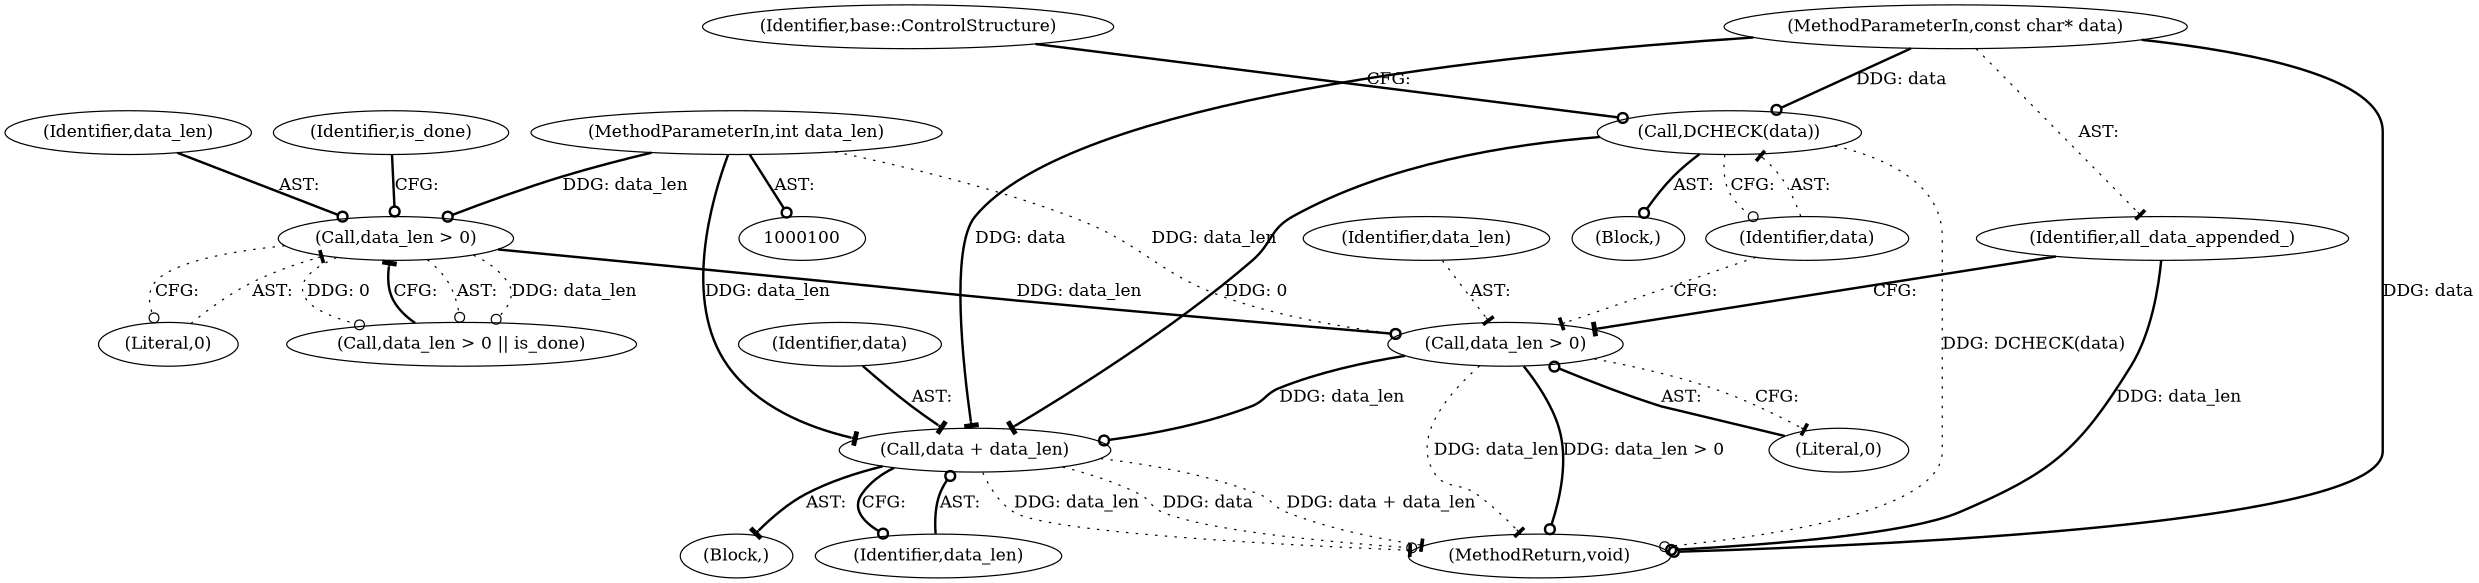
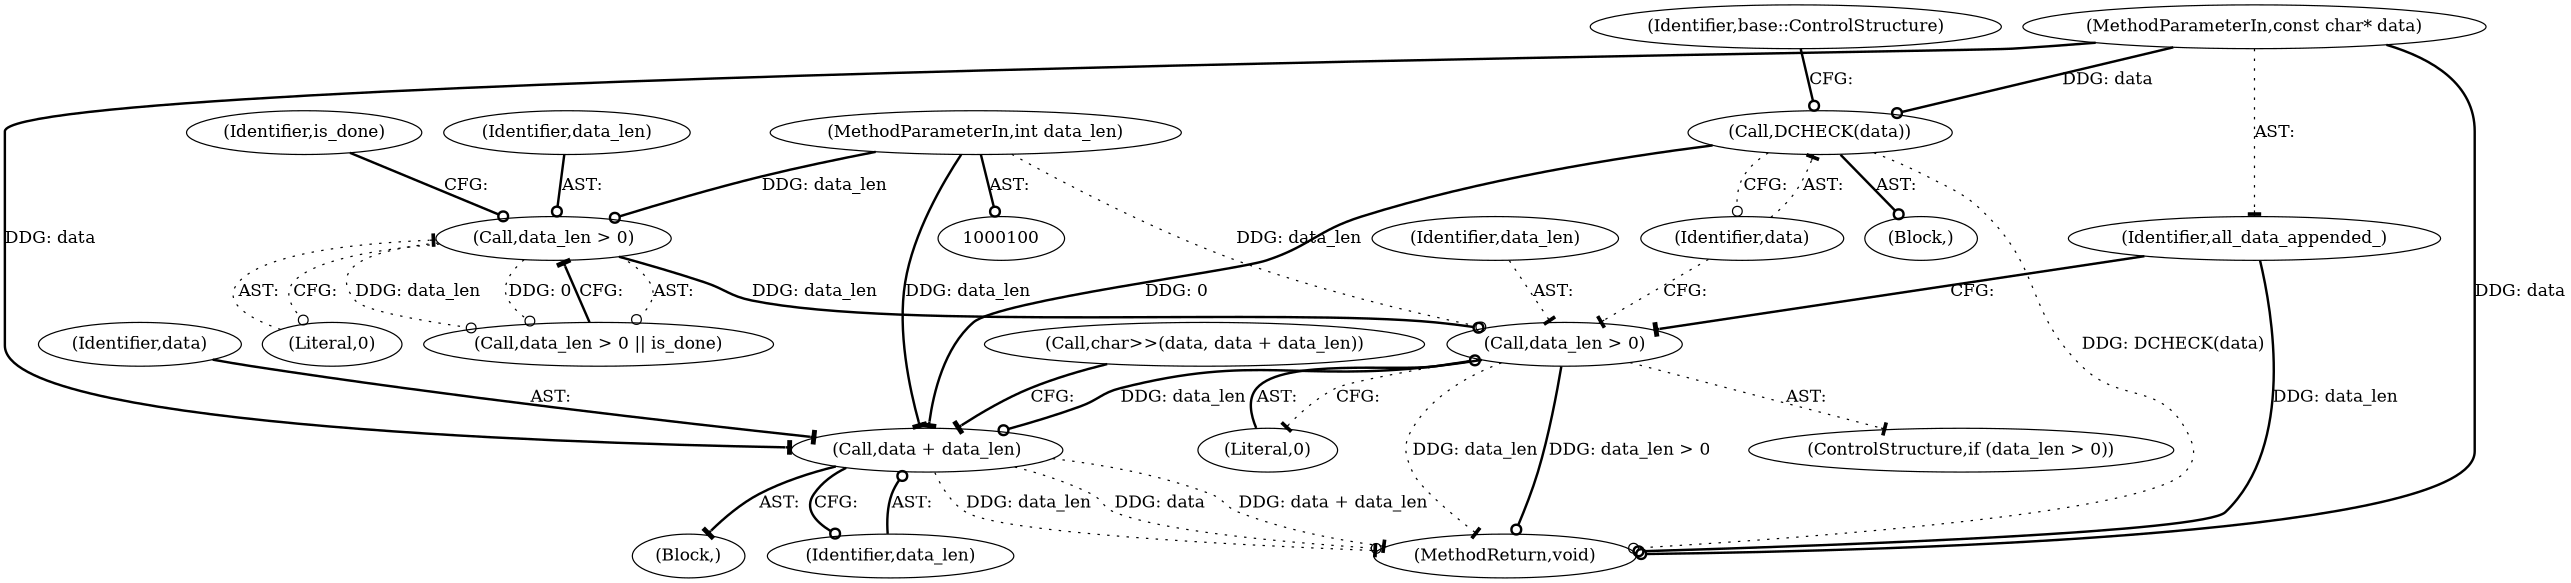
node "(Call,char>>(data, data + data_len))": added
node "(ControlStructure,if (data_len > 0))": added
